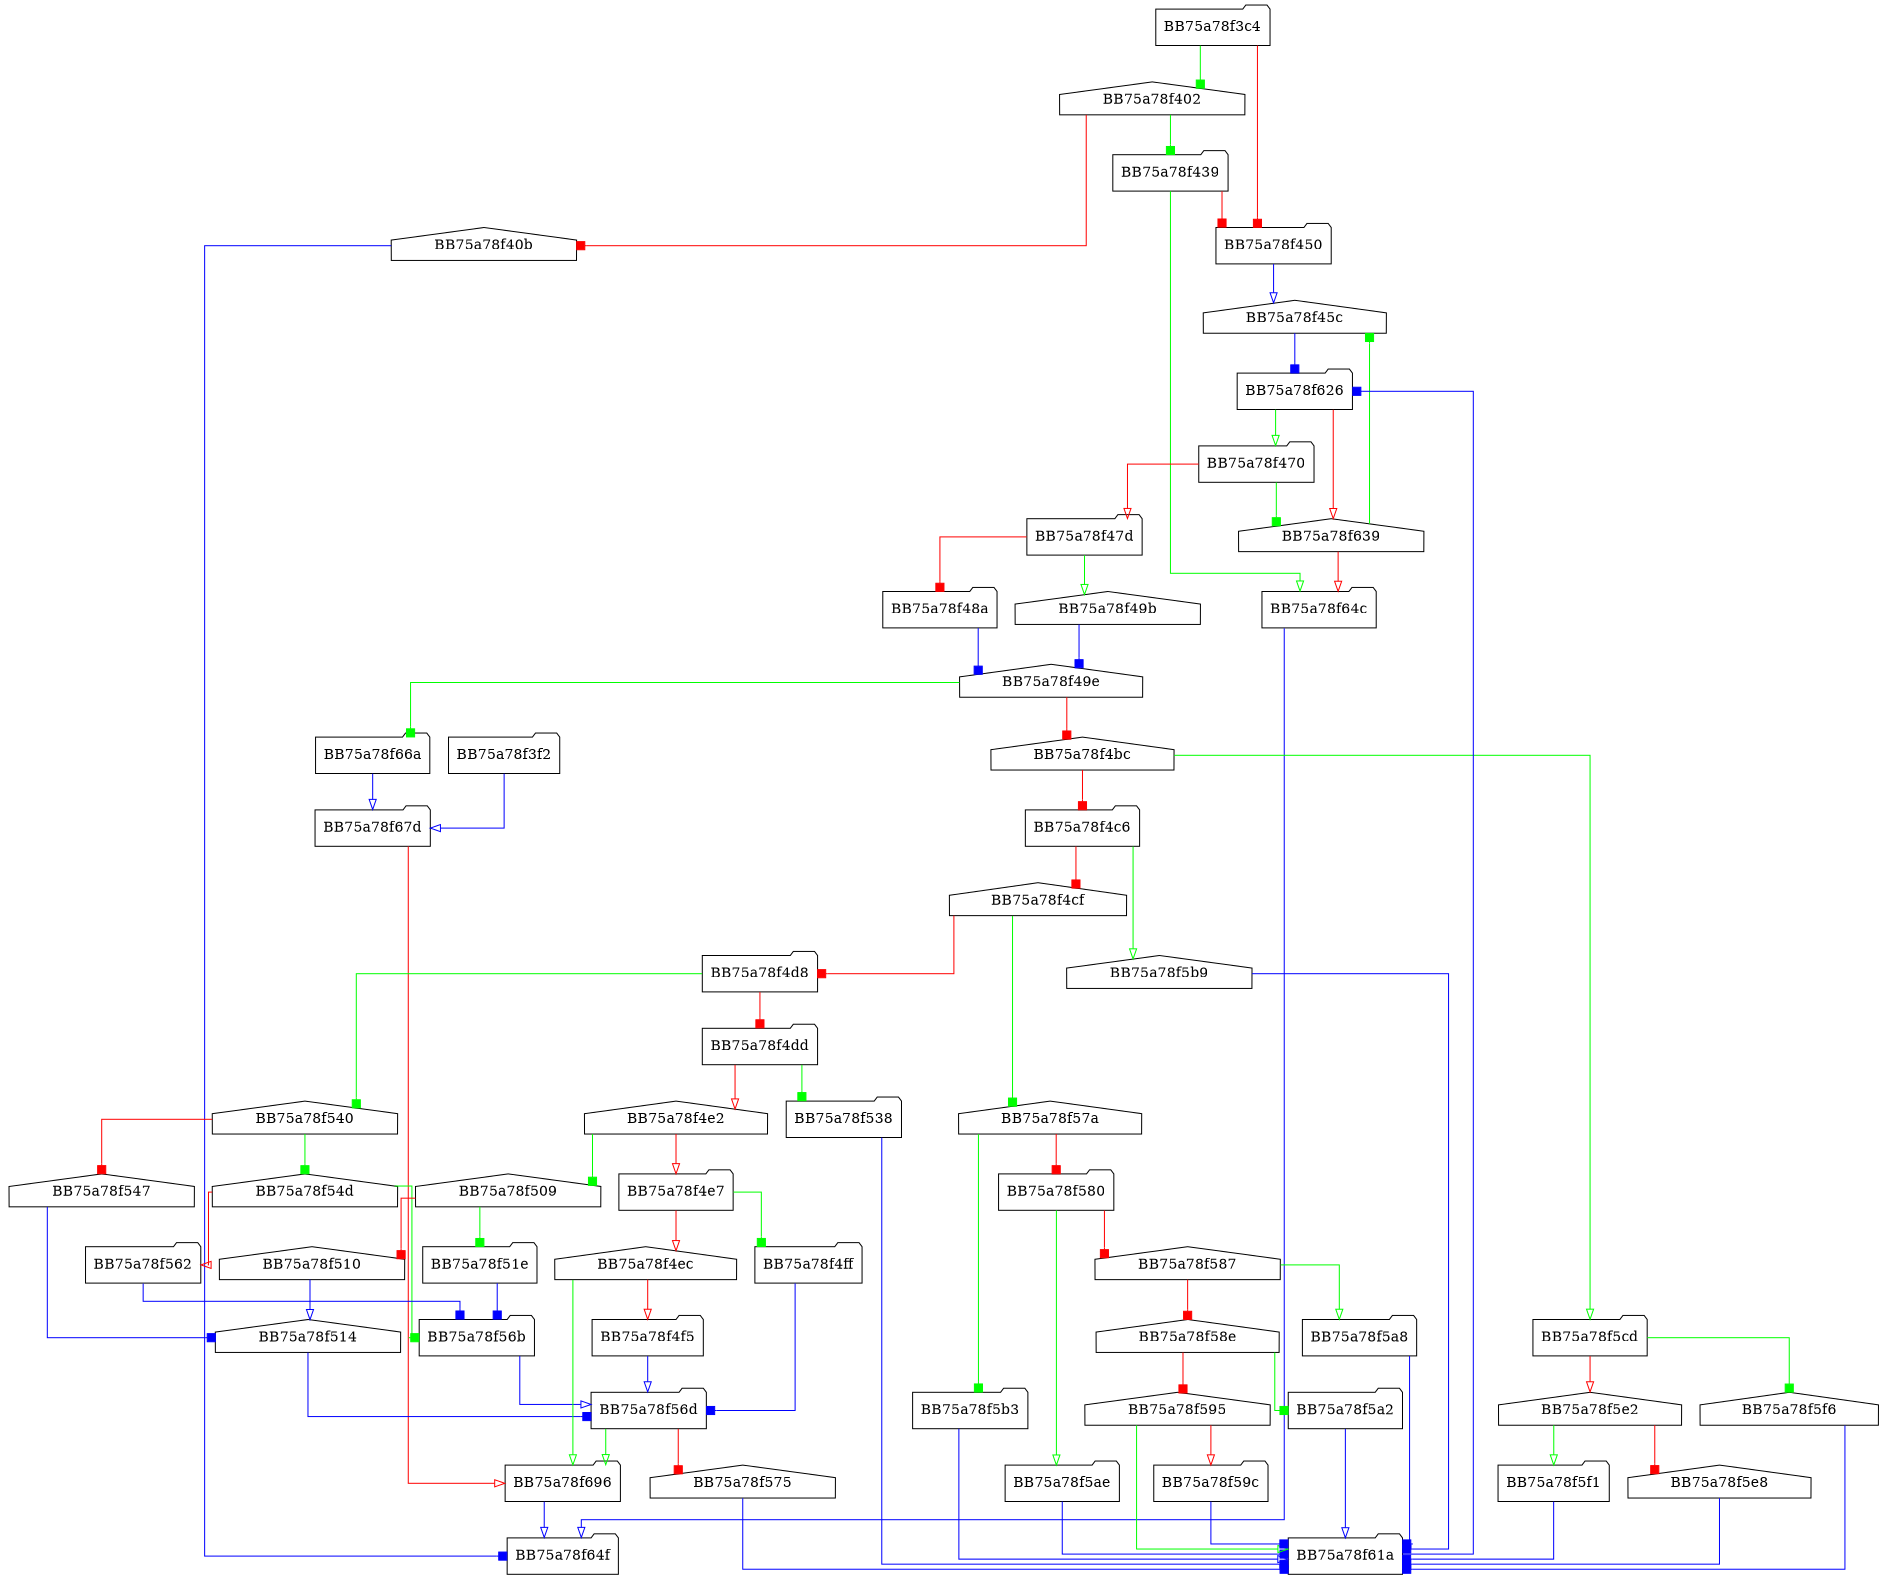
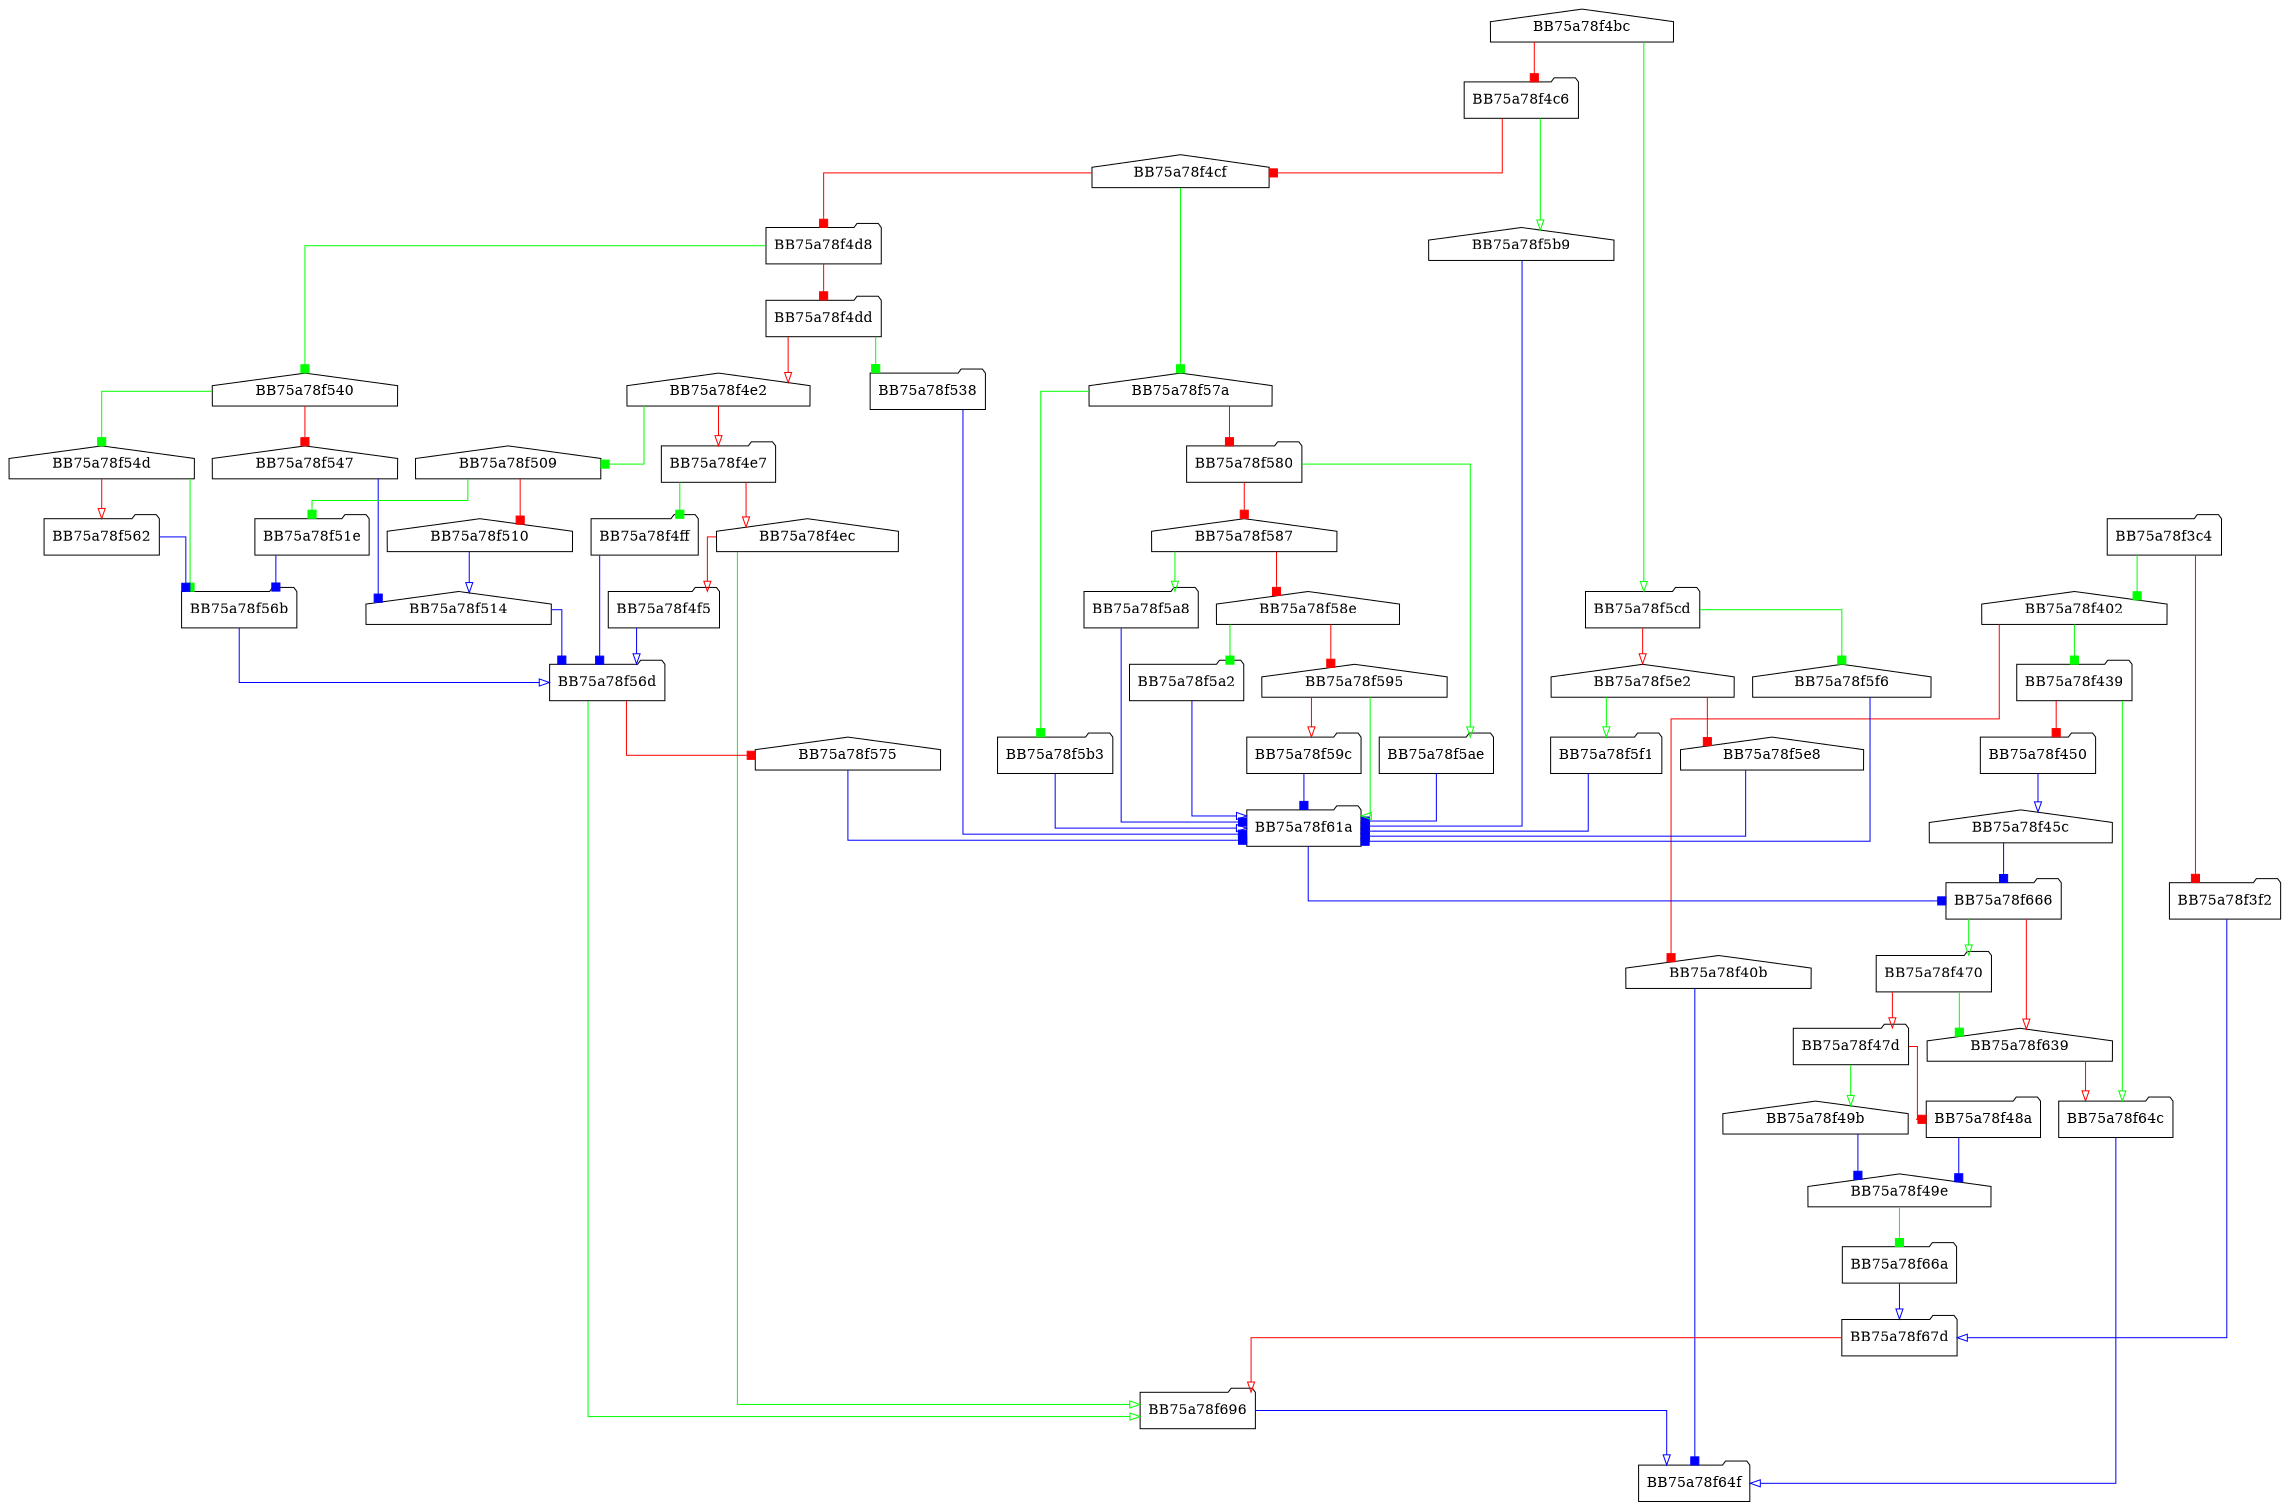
edge "BB75a78f3c4" -> "BB75a78f450": now "BB75a78f3c4" -> "BB75a78f3f2"
node "BB75a78f626": label "BB75a78f626" -> "BB75a78f666"
edge "BB75a78f639" -> "BB75a78f45c": removed
edge "BB75a78f49e" -> "BB75a78f4bc": removed
